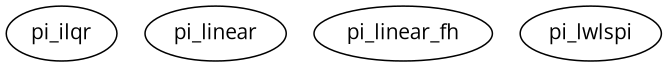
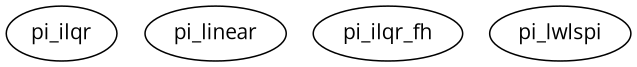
node "pi_linear_fh": label "pi_linear_fh" -> "pi_ilqr_fh"
